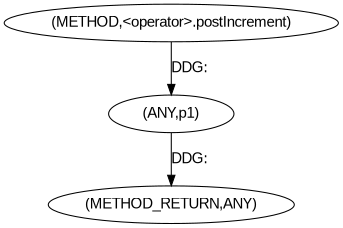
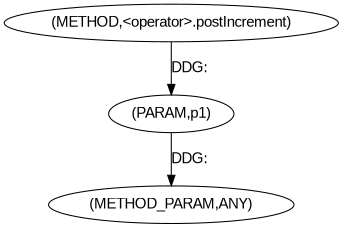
node "(ANY,p1)": label "(ANY,p1)" -> "(PARAM,p1)"
node "(METHOD_RETURN,ANY)": label "(METHOD_RETURN,ANY)" -> "(METHOD_PARAM,ANY)"
